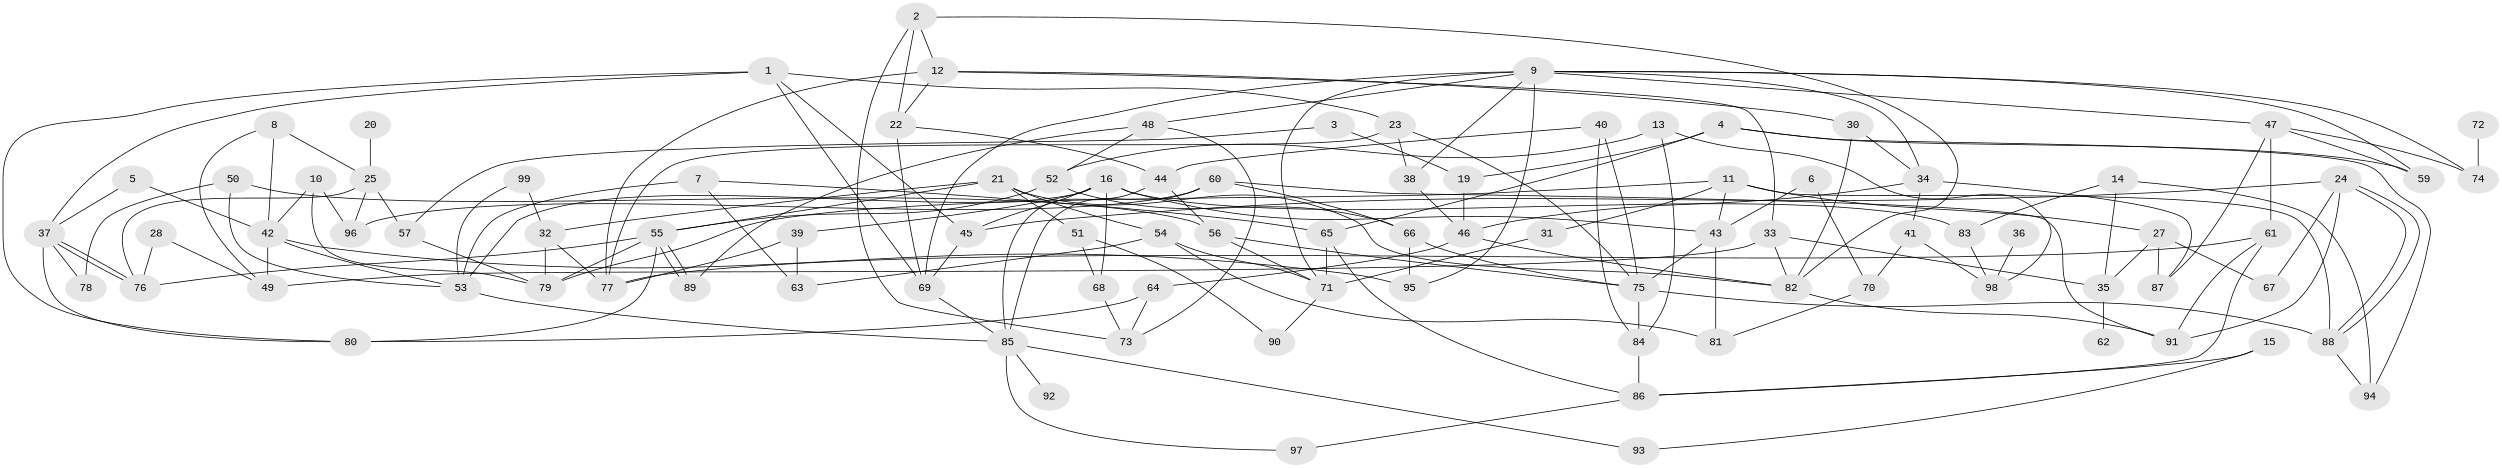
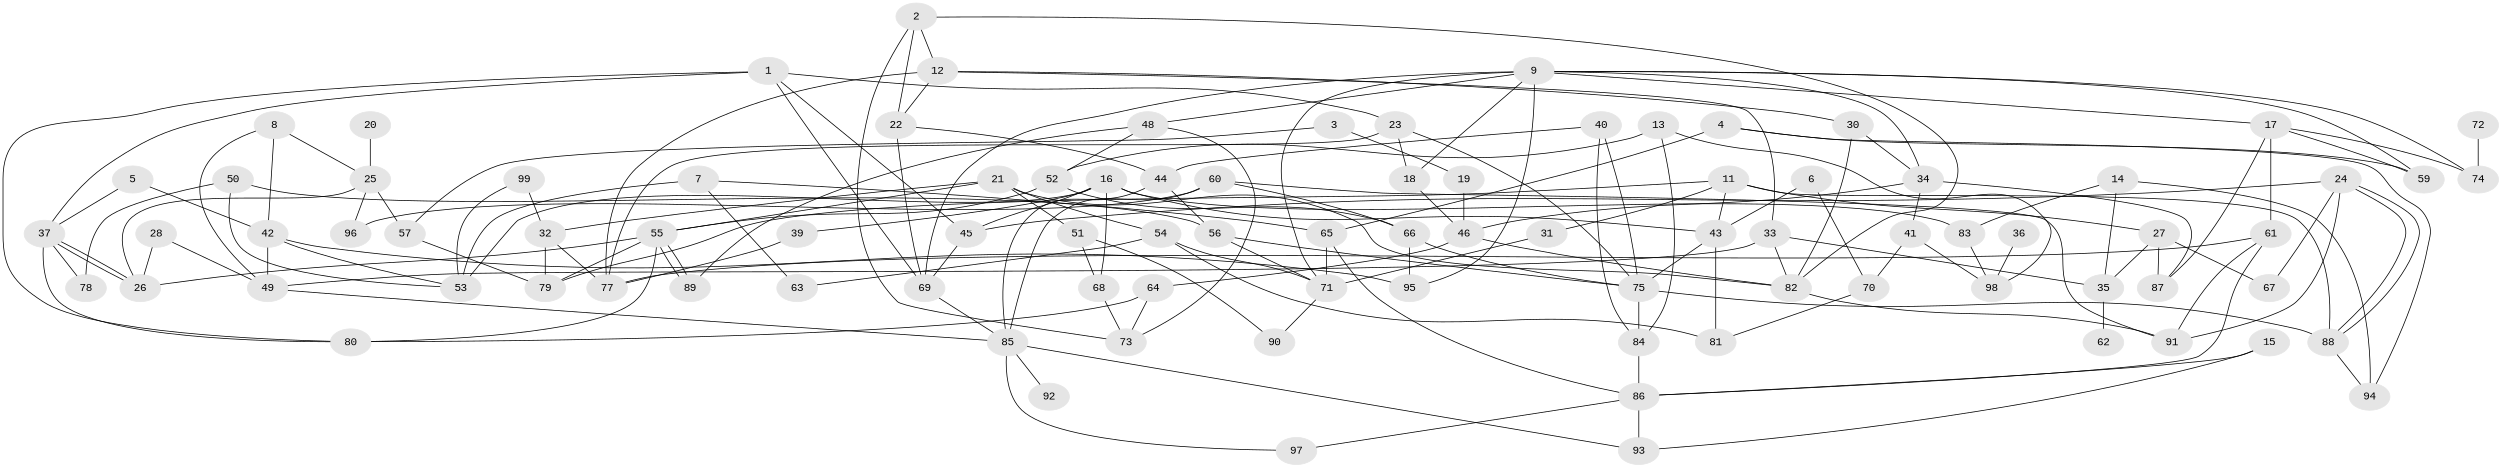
node "47": label "47" -> "17"
edge "4" -- "19": removed
node "10": removed
node "38": label "38" -> "18"
edge "39" -- "63": removed
node "76": label "76" -> "26"
edge "53" -- "85": now "49" -- "85"
edge "86" -- "93": added
